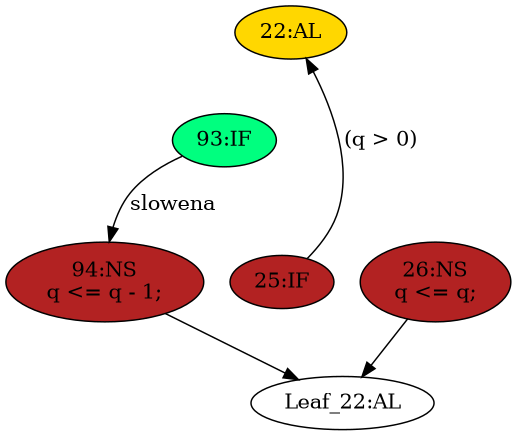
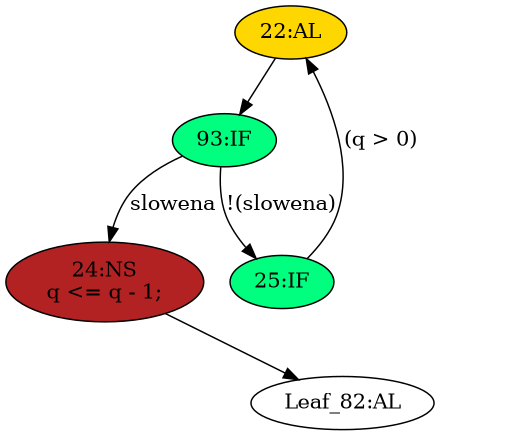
edge "22:AL" -> "93:IF": added
edge "93:IF" -> "25:IF": added, label "!(slowena)"
node "94:NS q <= q - 1;": label "94:NS q <= q - 1;" -> "24:NS q <= q - 1;"
node "25:IF": fillcolor firebrick -> springgreen
node "26:NS q <= q;": removed
node "Leaf_22:AL": label "Leaf_22:AL" -> "Leaf_82:AL"
